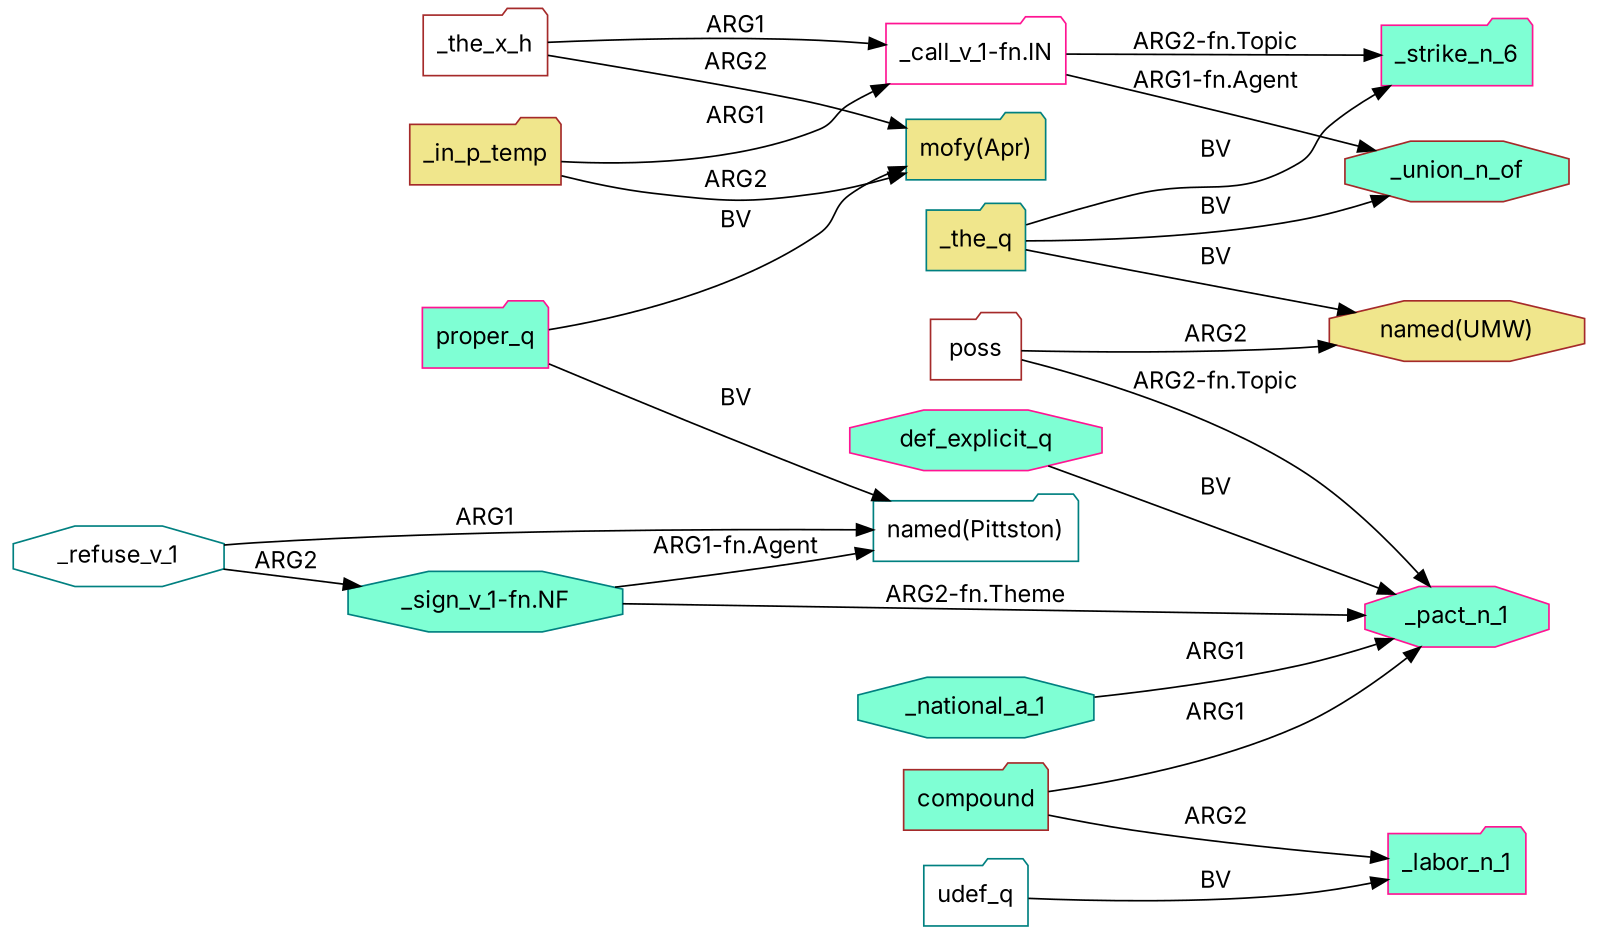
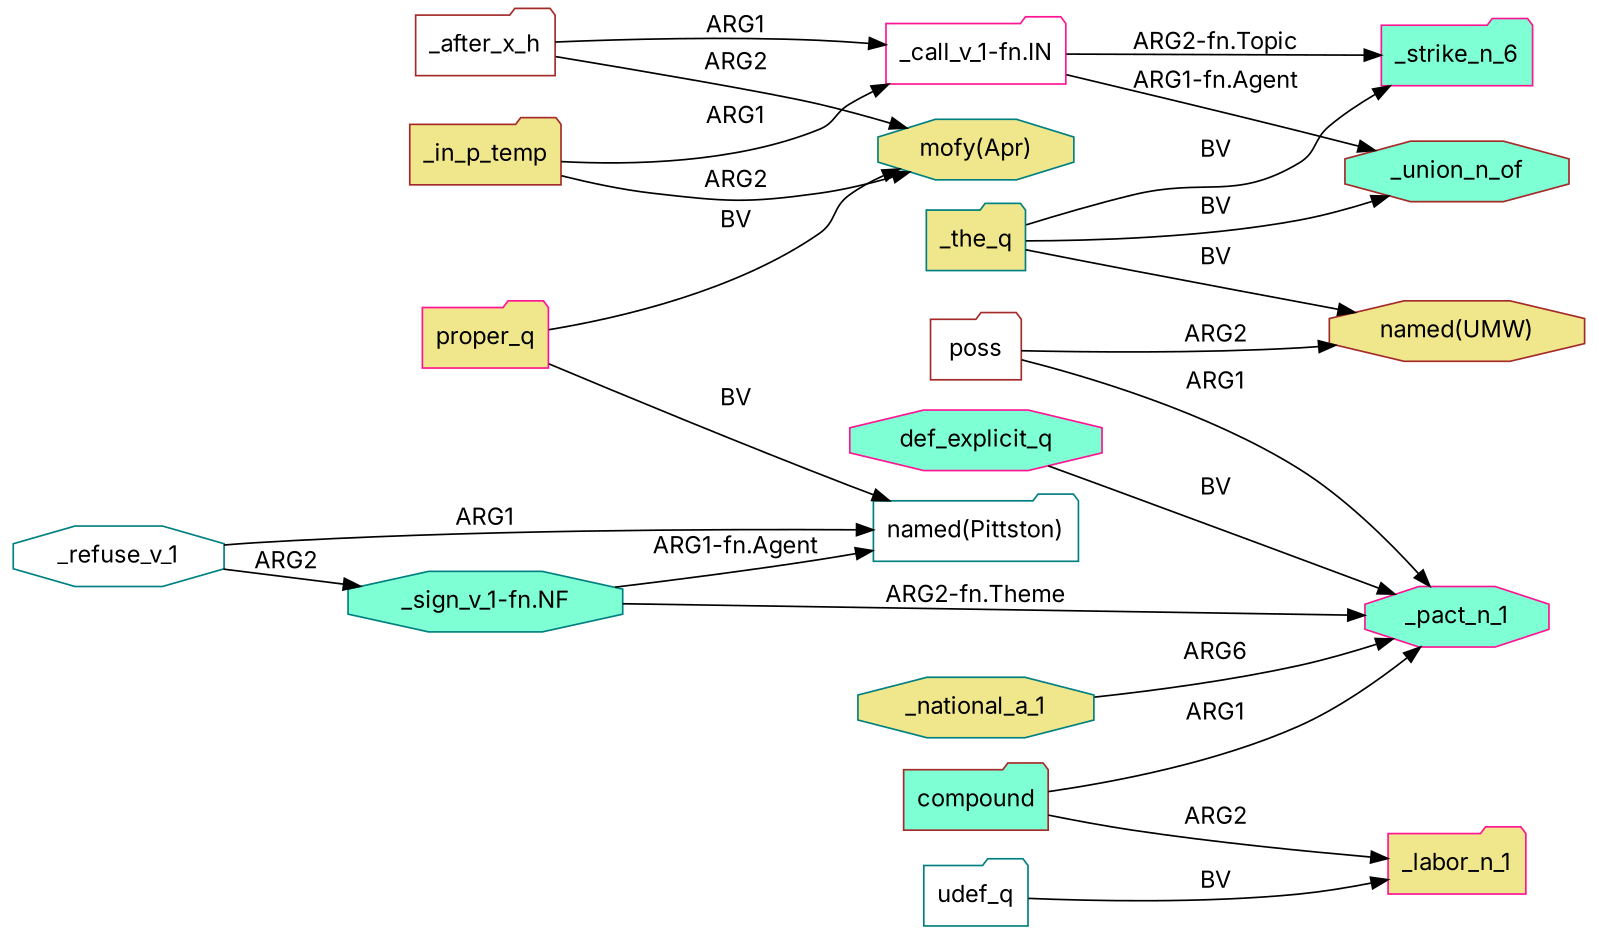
node "_the_x_h": label "_the_x_h" -> "_after_x_h"
node "mofy(Apr)": shape folder -> octagon
node "proper_q": fillcolor aquamarine -> khaki
edge "poss" -> "_pact_n_1": label "ARG2-fn.Topic" -> "ARG1"
edge "_national_a_1" -> "_pact_n_1": label "ARG1" -> "ARG6"
node "_national_a_1": fillcolor aquamarine -> khaki
node "_labor_n_1": fillcolor aquamarine -> khaki
